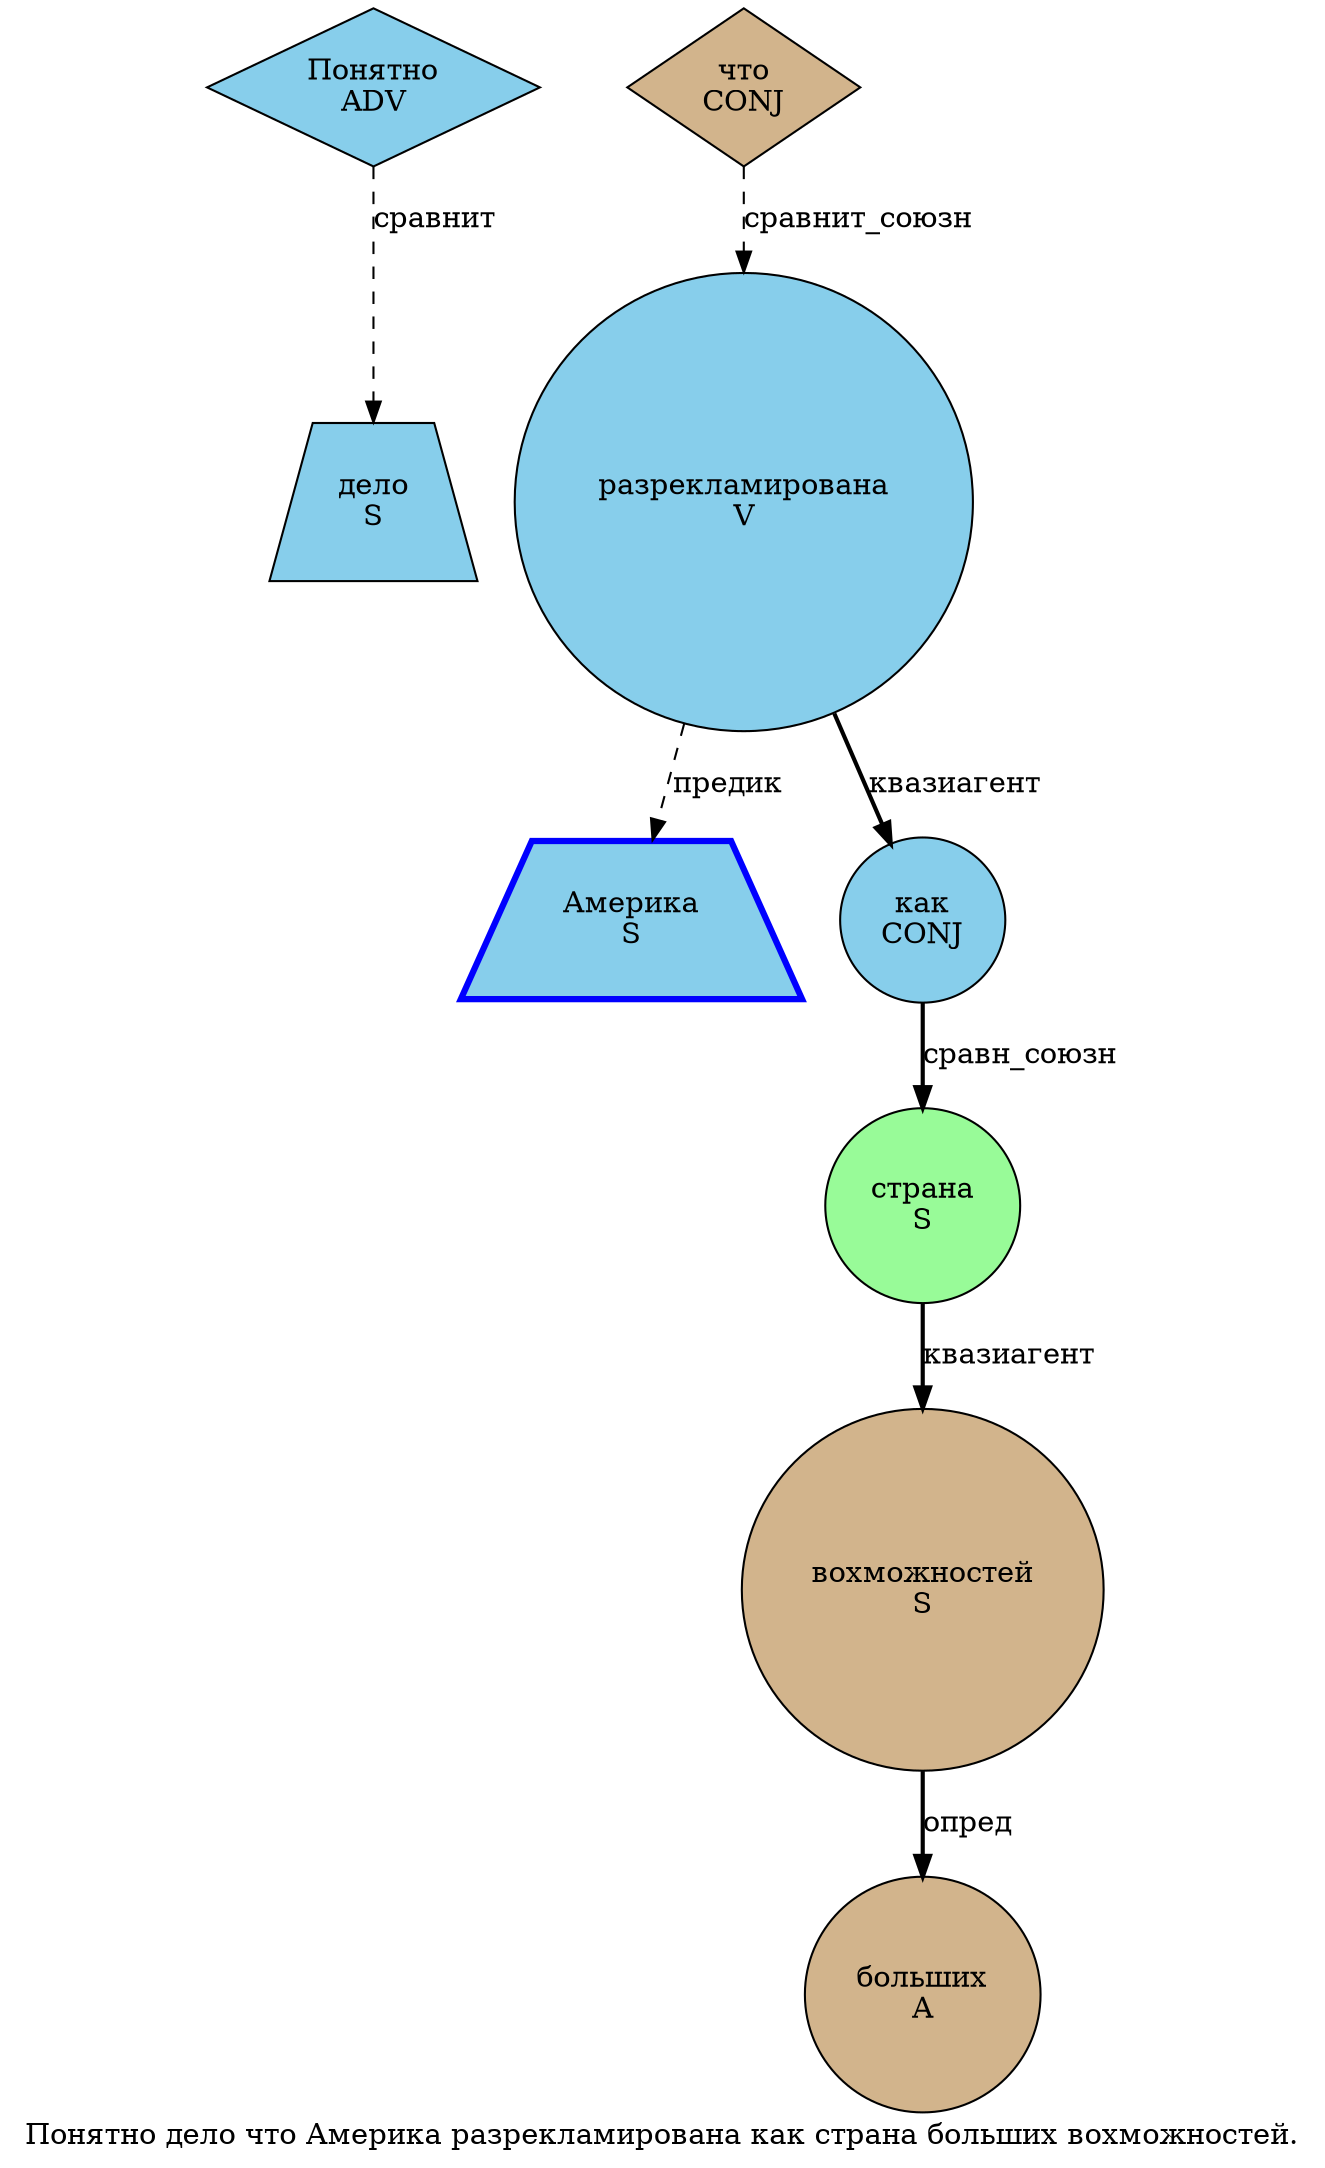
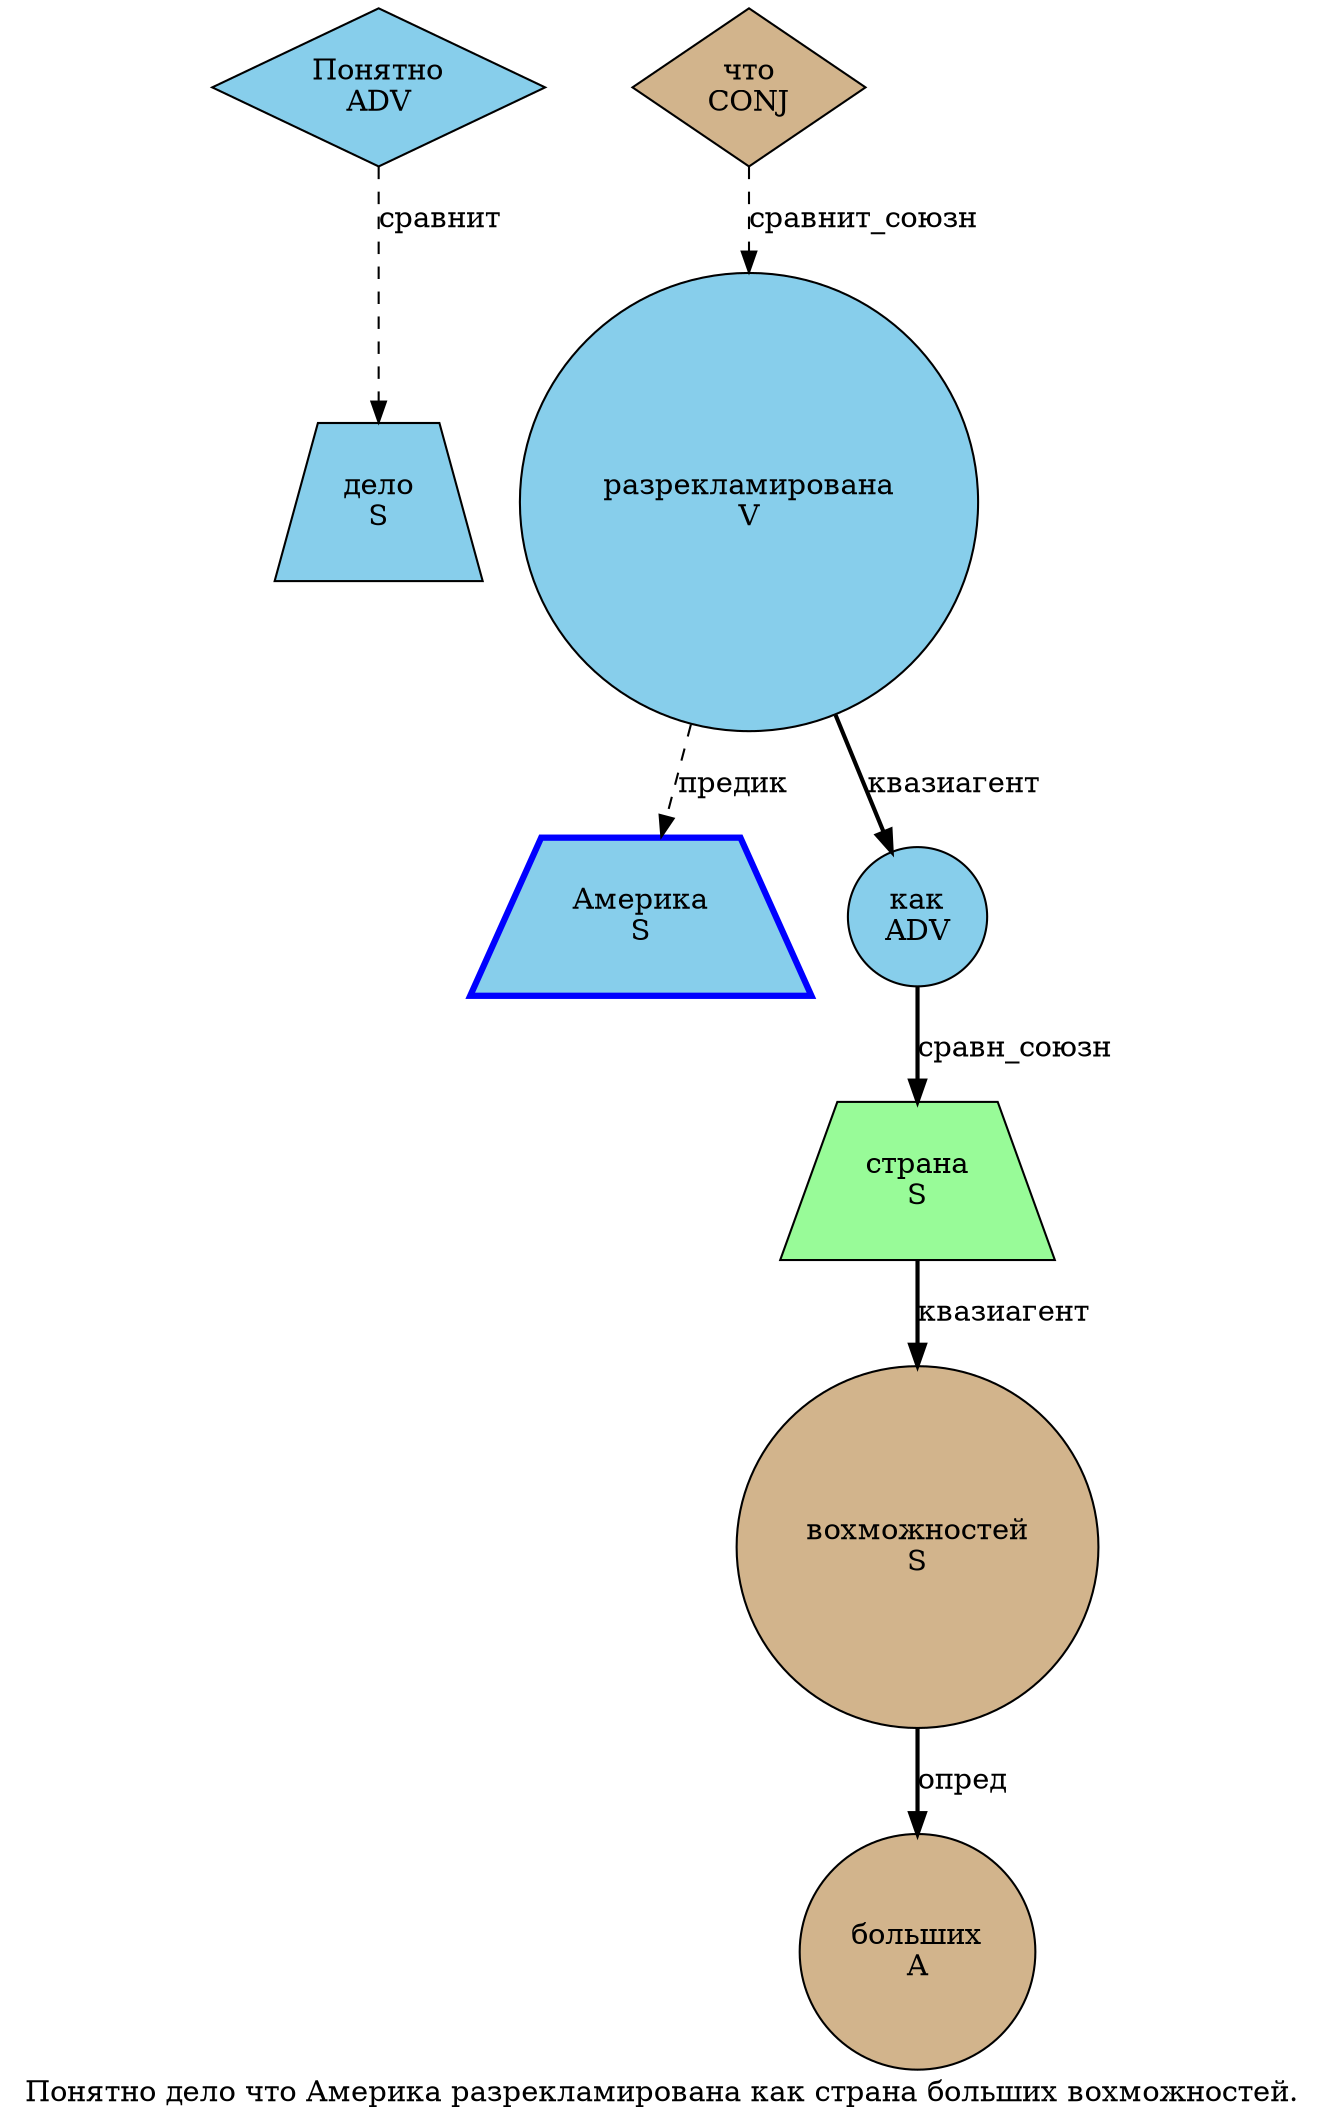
node "как CONJ": label "как CONJ" -> "как ADV"
node "страна S": shape circle -> trapezium
